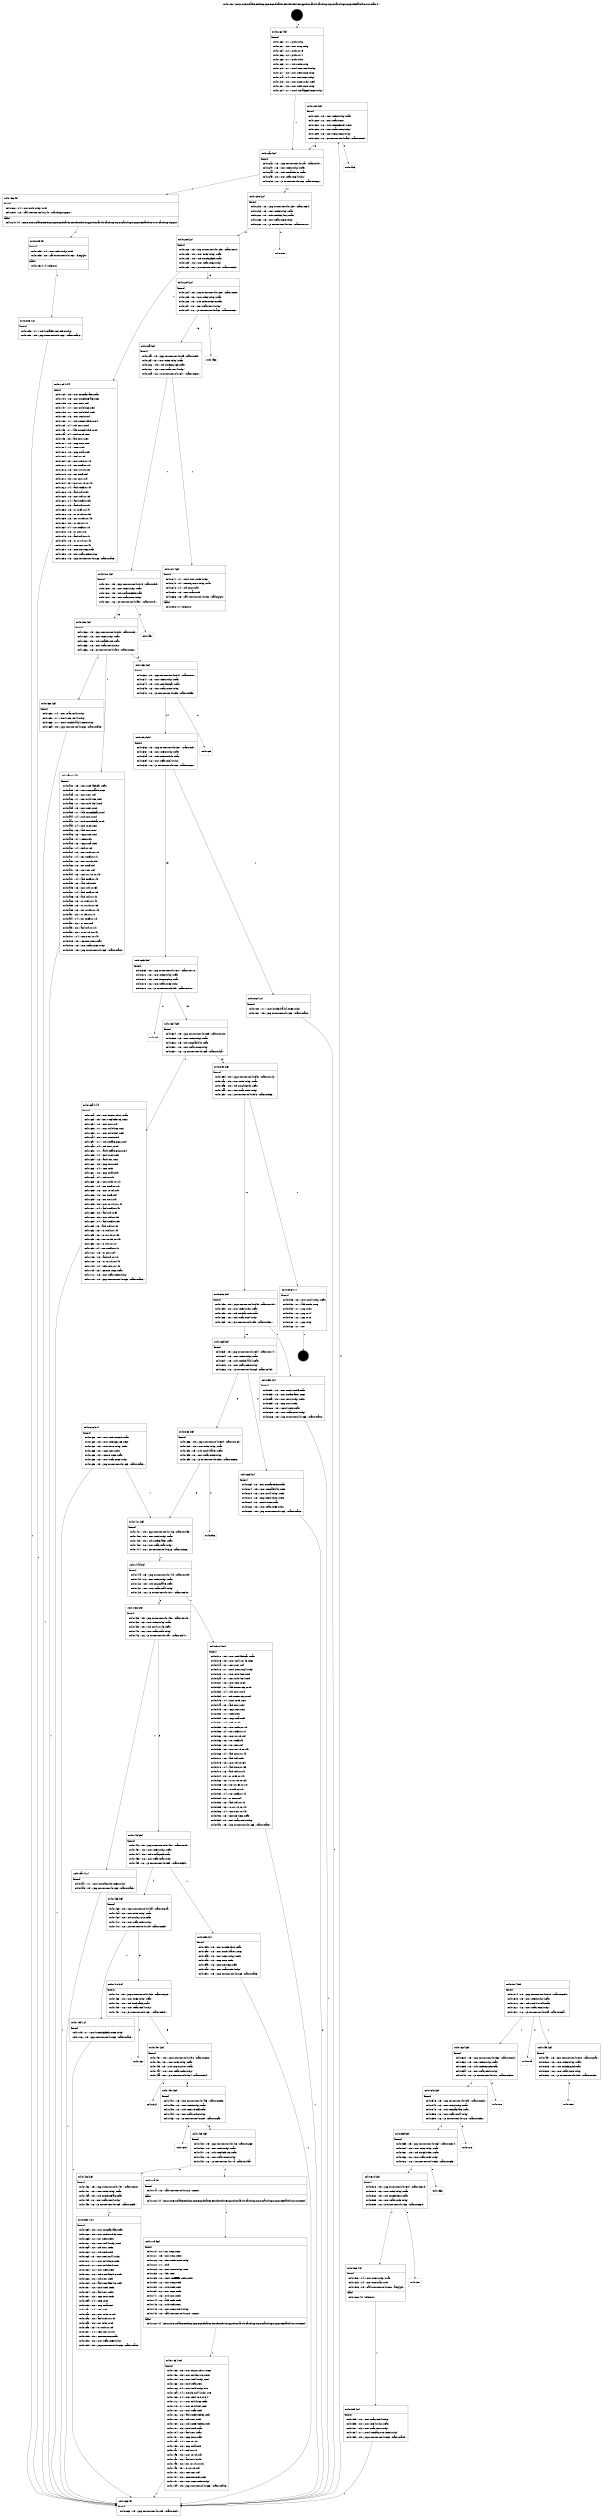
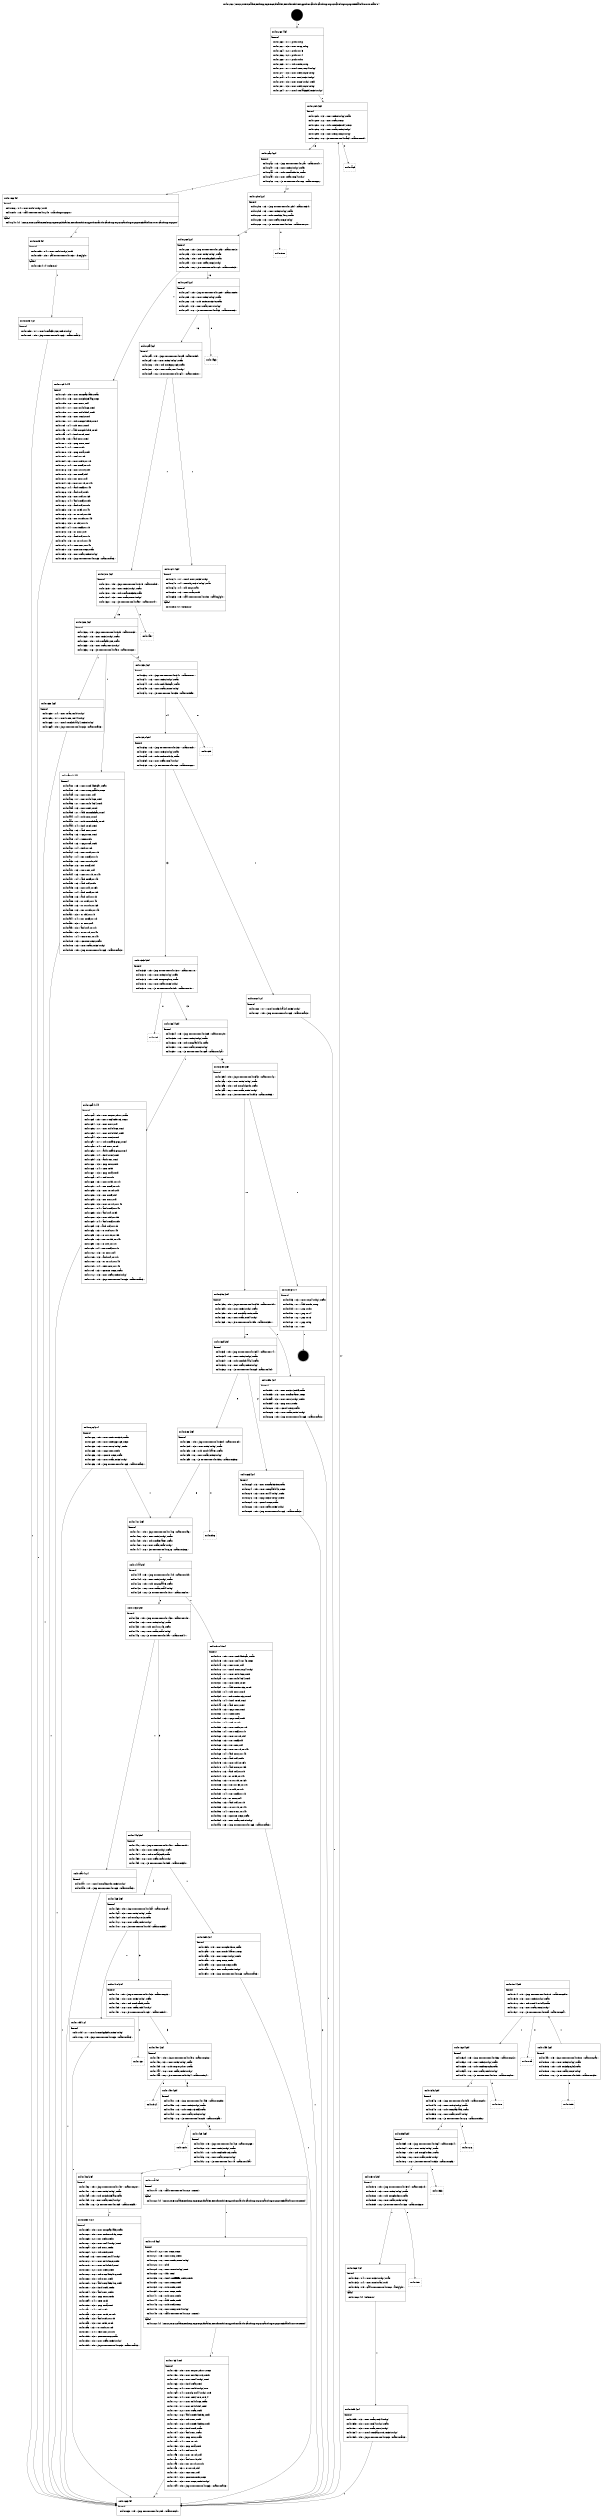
edge "0x401260 [43]" -> "0x4012a2 [22]": now "0x401260 [43]" -> "0x40128b [23]"
edge "0x401514 [25]" -> "0x4014fb [25]": reversed
